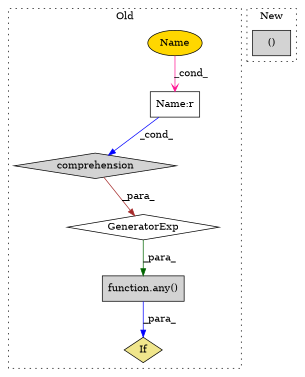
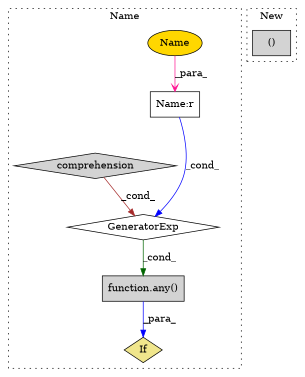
cluster "Old": label "Old" -> "Name"
edge "Name" -> "Name:r": label "_cond_" -> "_para_"
edge "Name:r" -> "comprehension": now "Name:r" -> "GeneratorExp"
edge "comprehension" -> "GeneratorExp": label "_para_" -> "_cond_"
edge "GeneratorExp" -> "function.any()": label "_para_" -> "_cond_"
